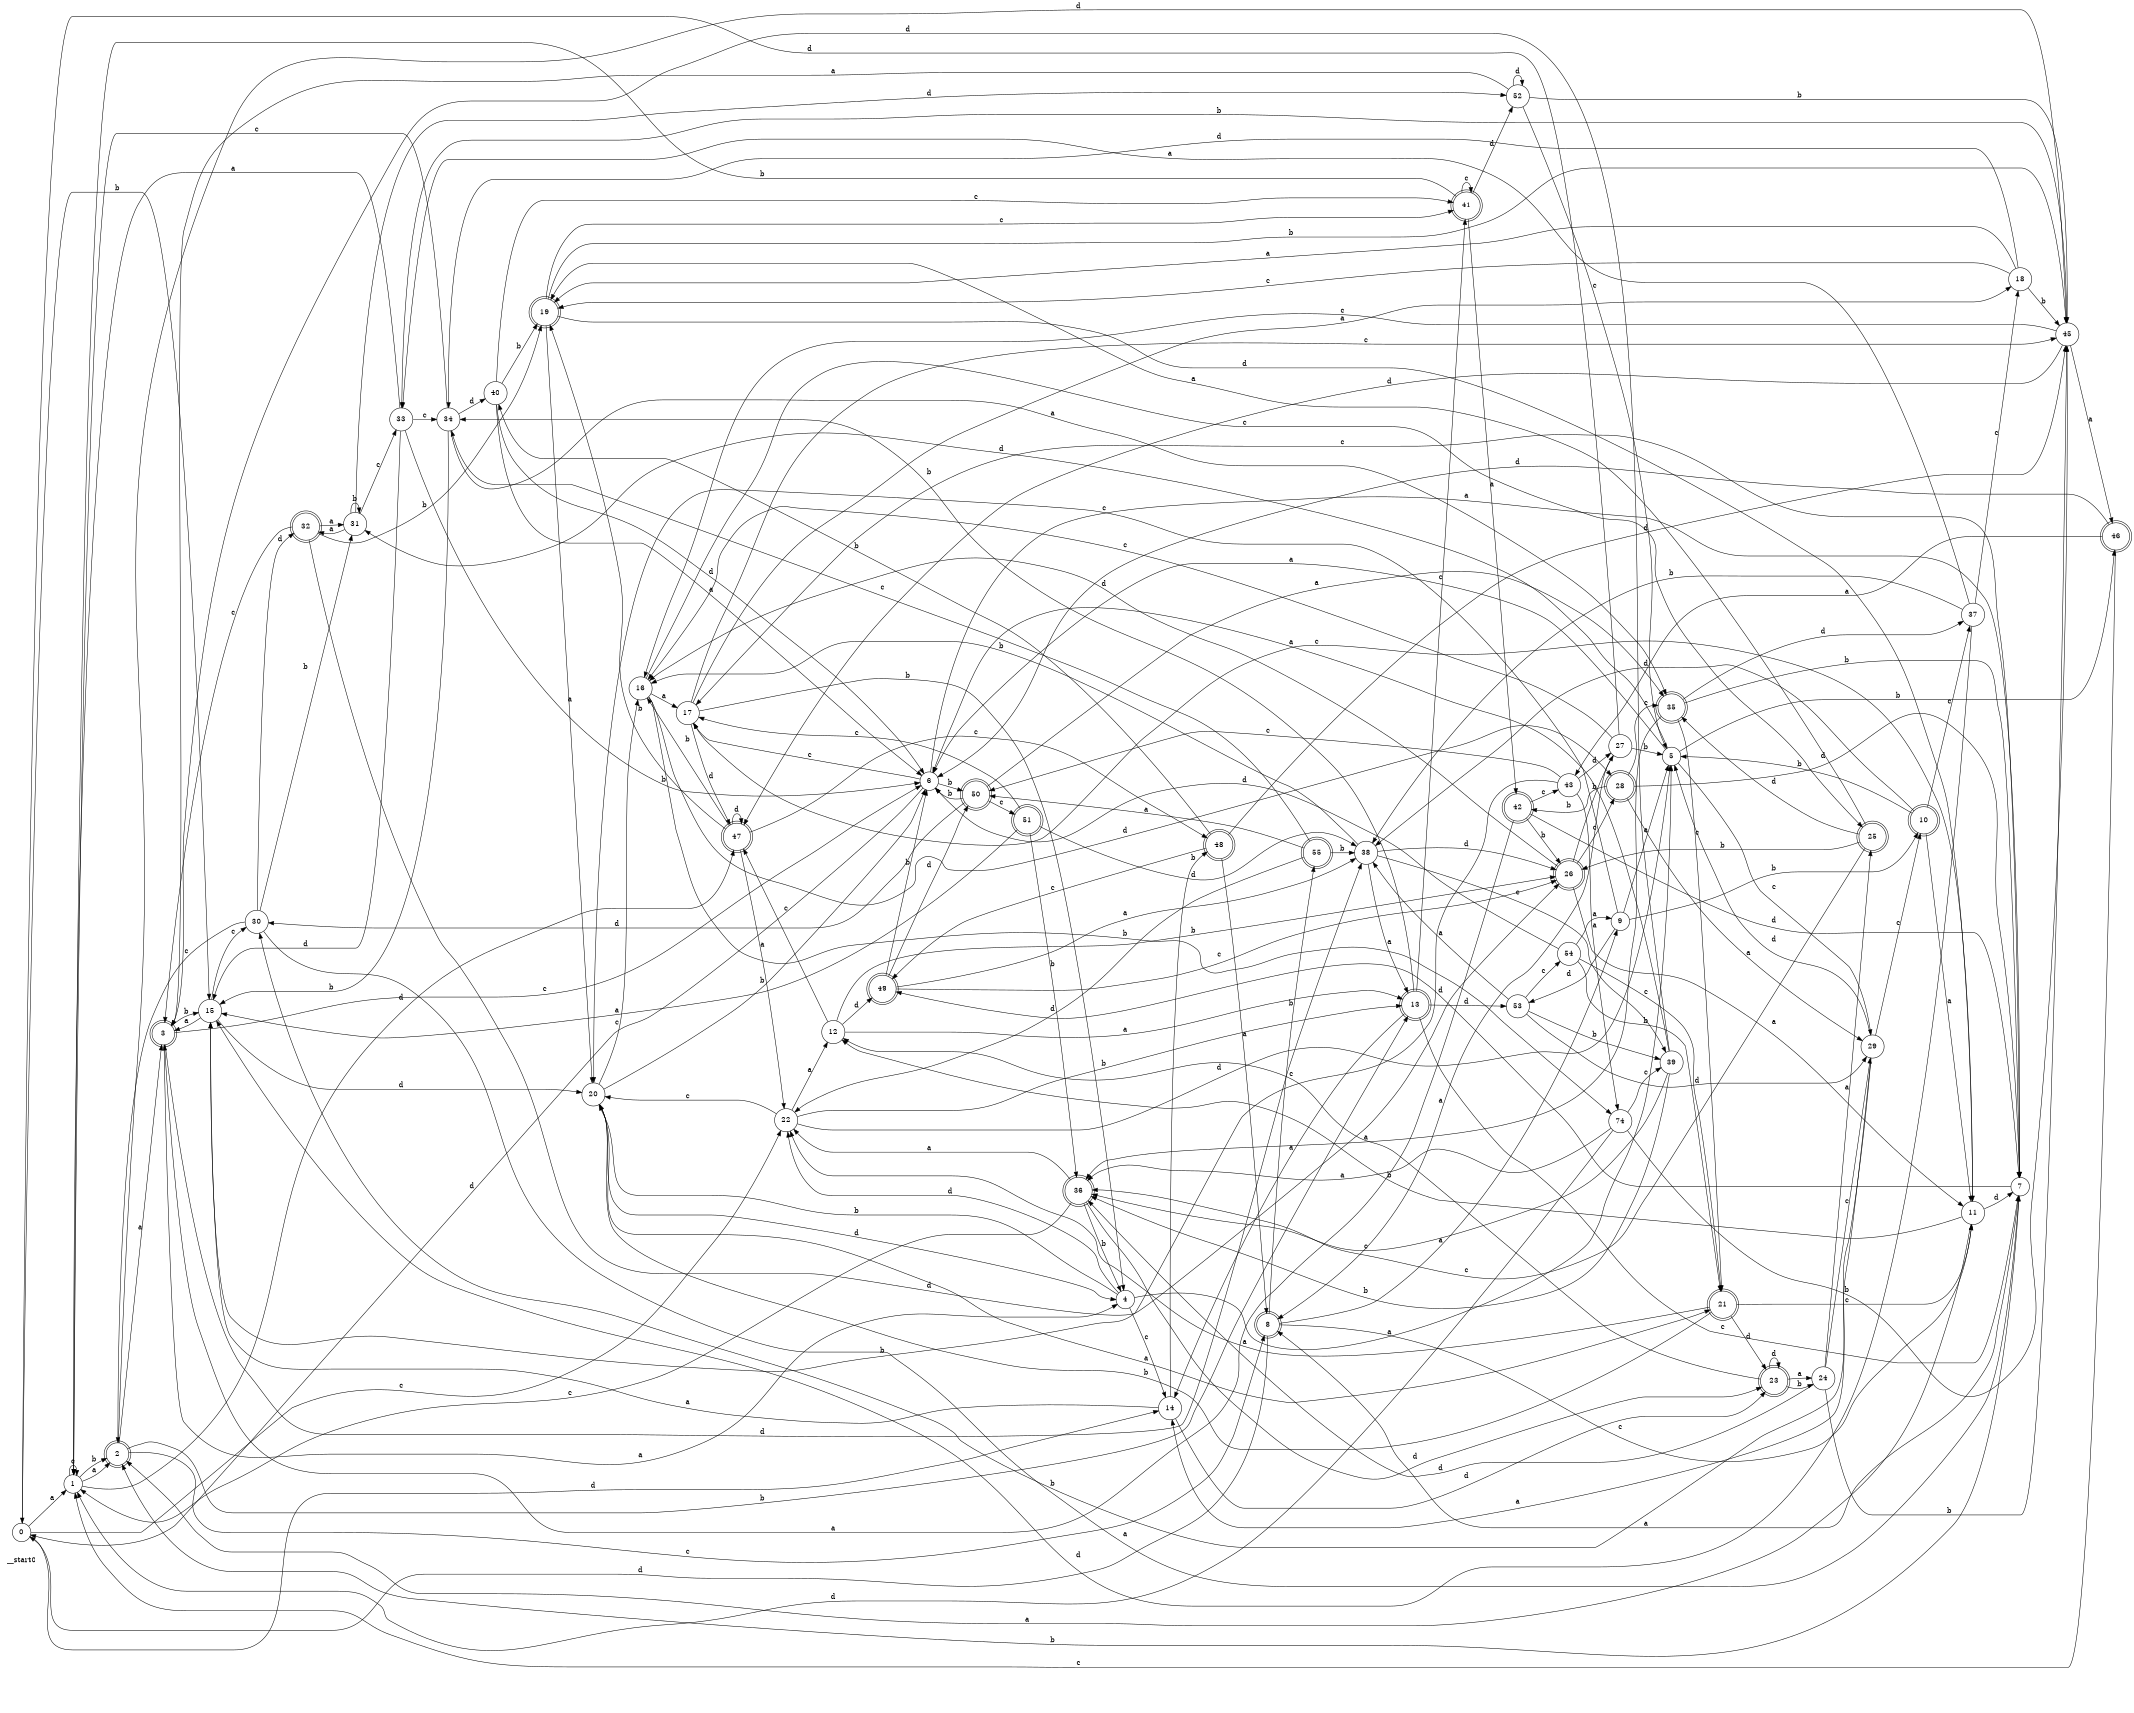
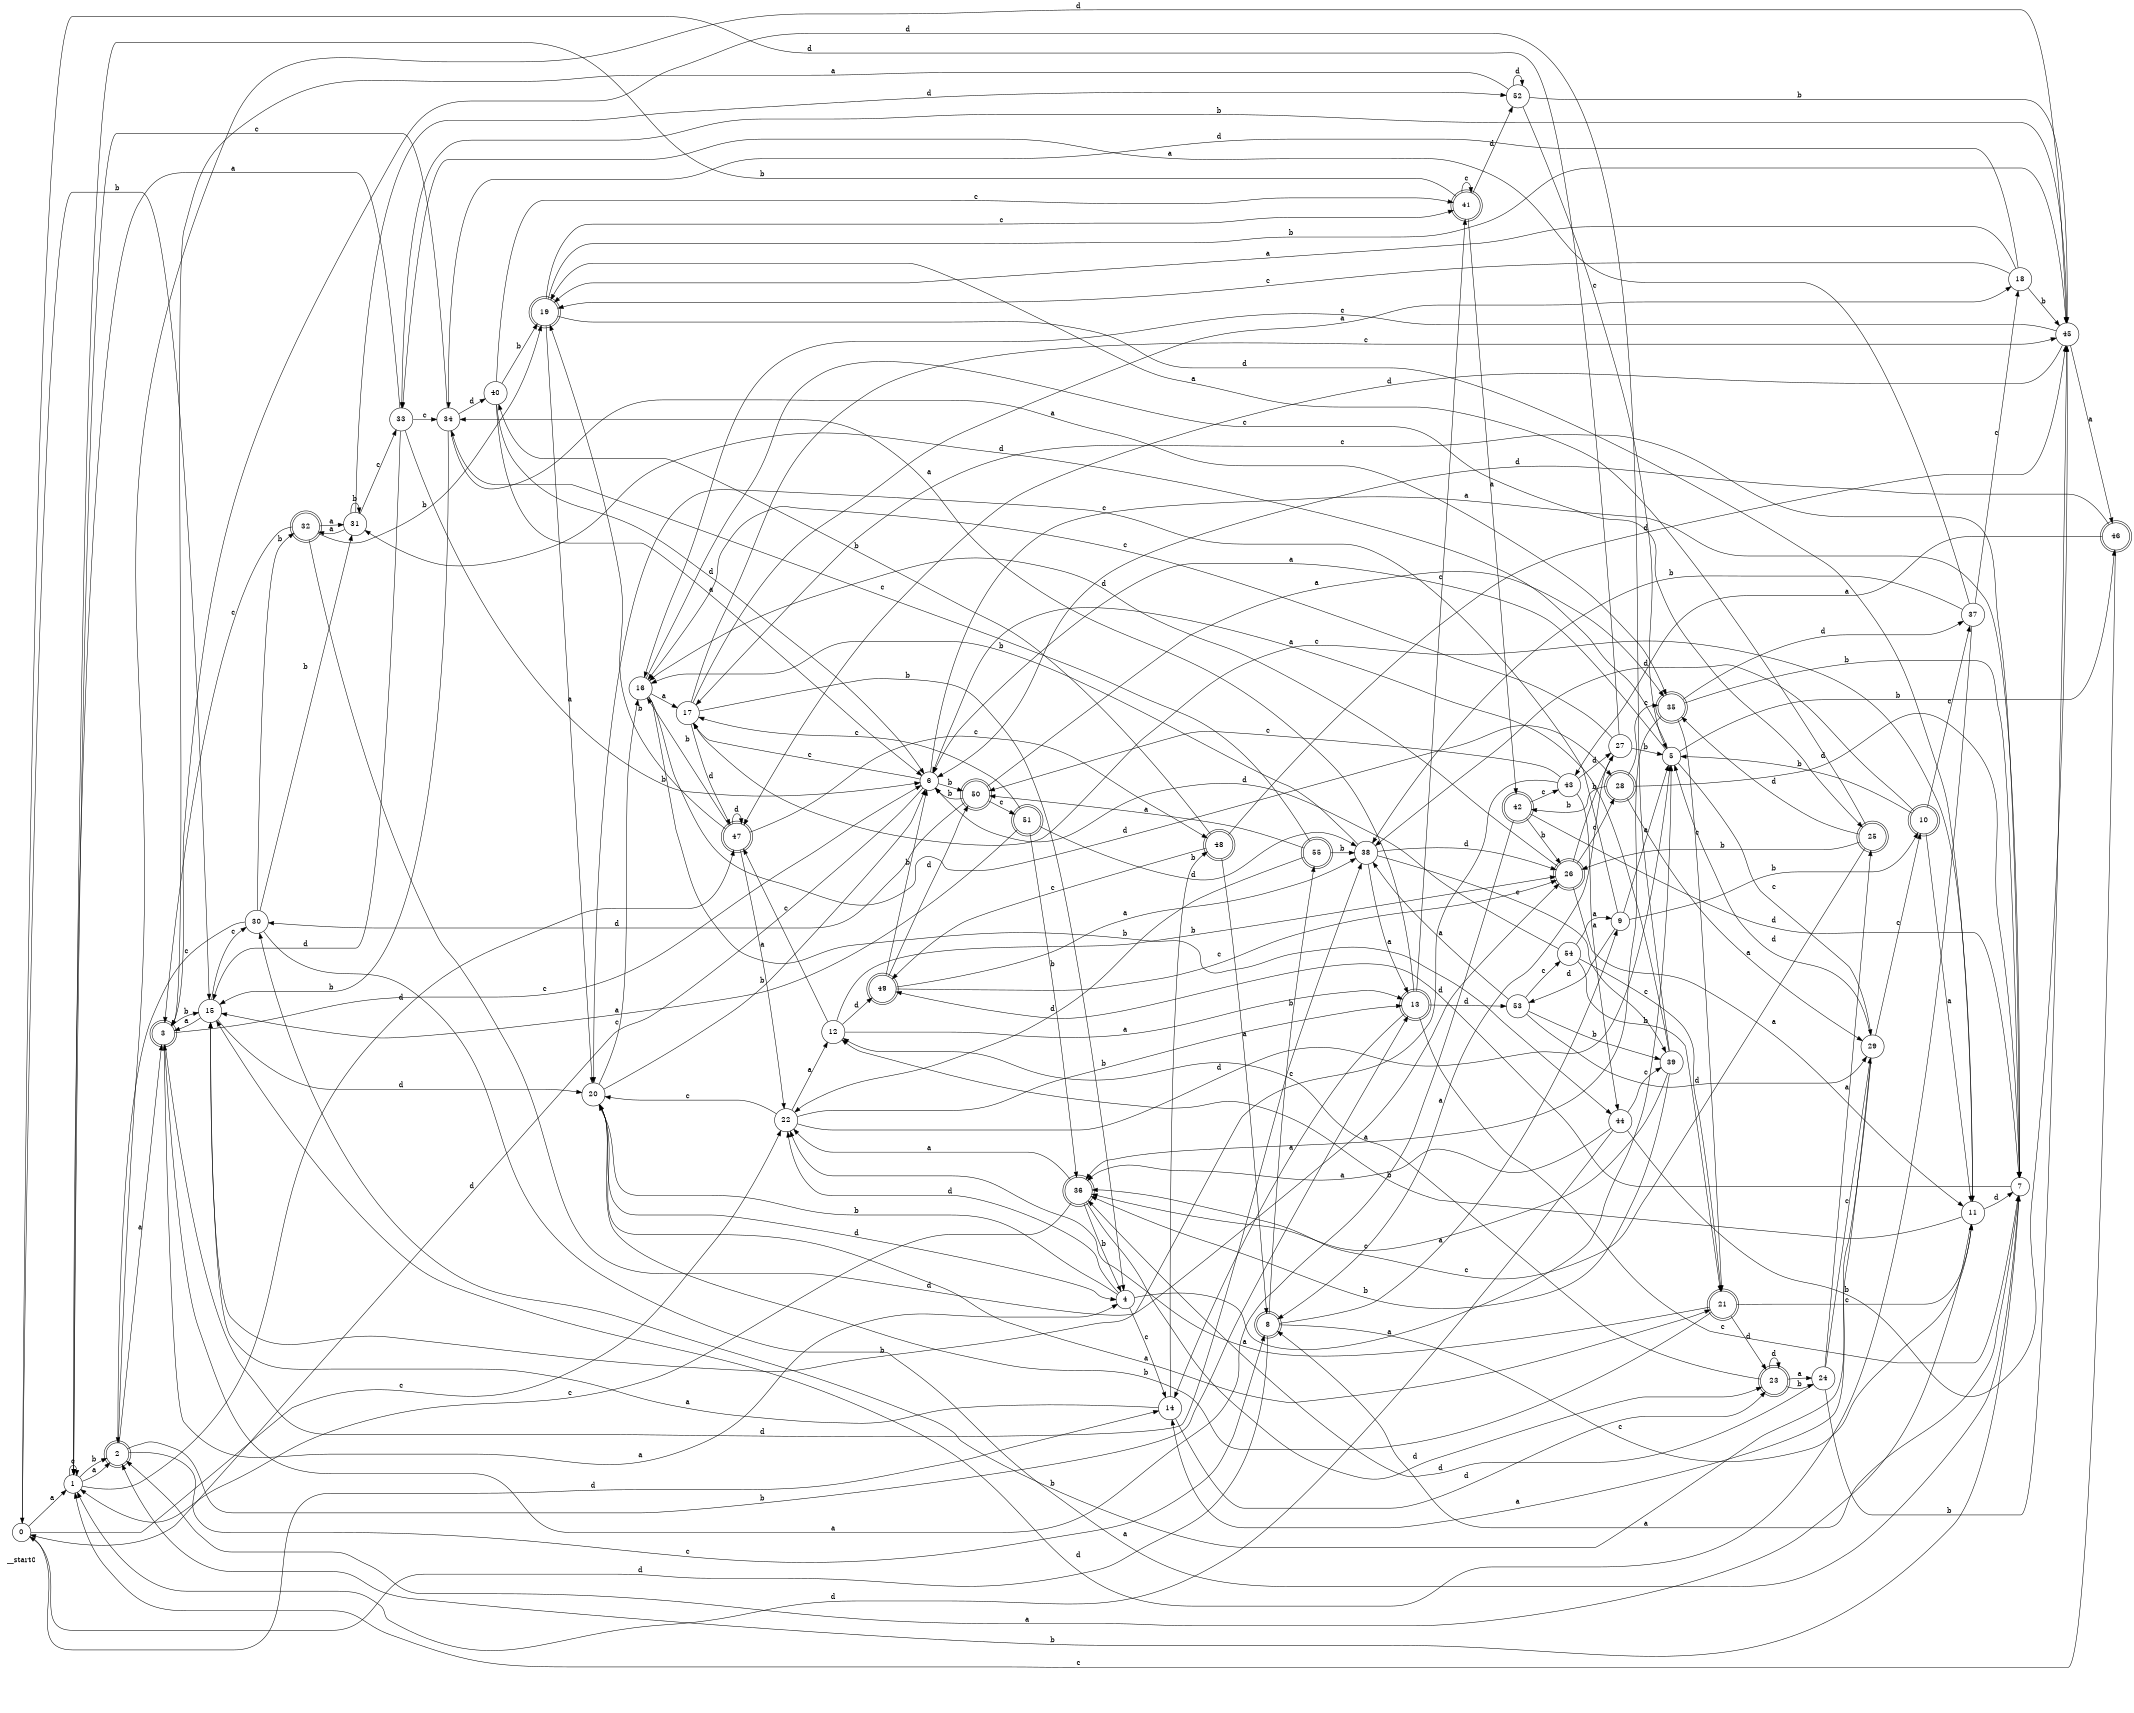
edge "13" -> "34": label "b" -> "a"
edge "30" -> "32": label "d" -> "b"
node "74": label "74" -> "44"
